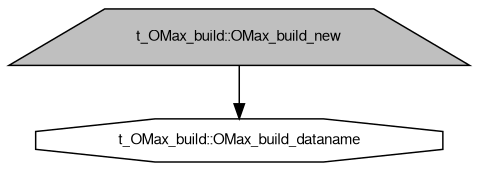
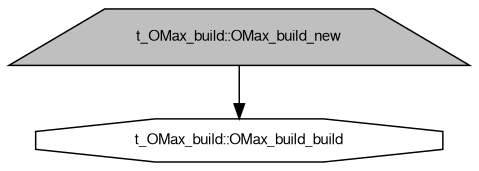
node "t_OMax_build::OMax_build_dataname": label "t_OMax_build::OMax_build_dataname" -> "t_OMax_build::OMax_build_build"
